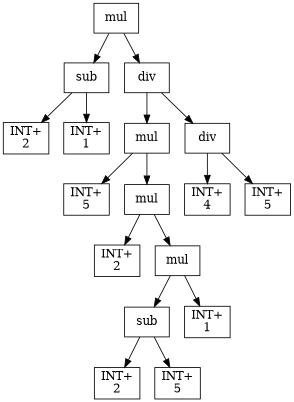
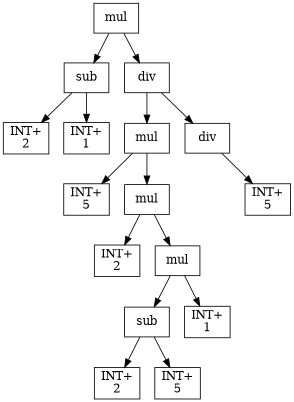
node "INT+ 4": removed
